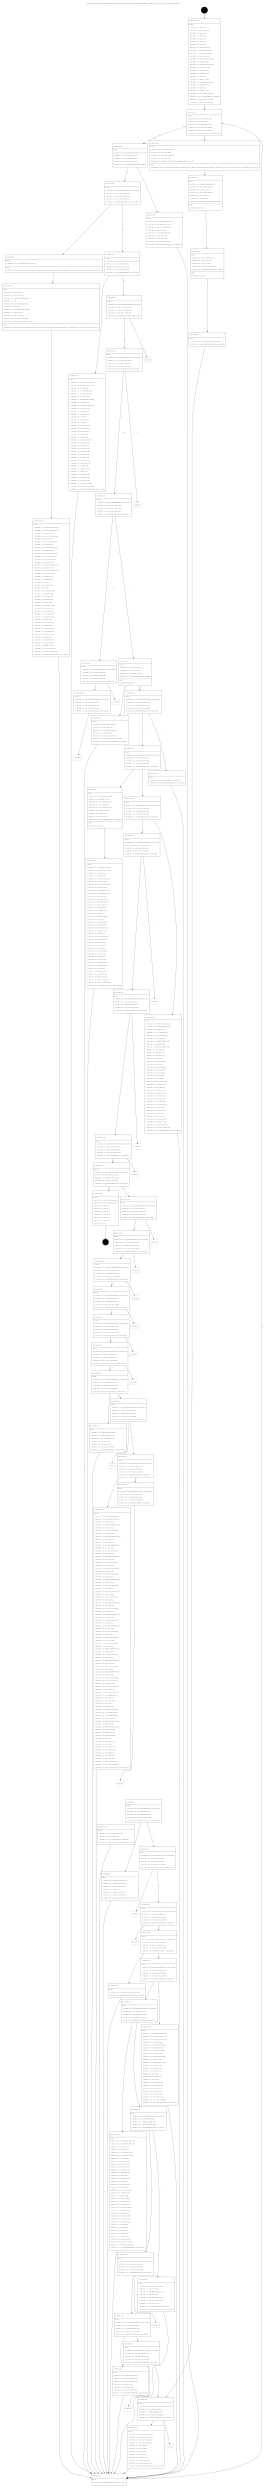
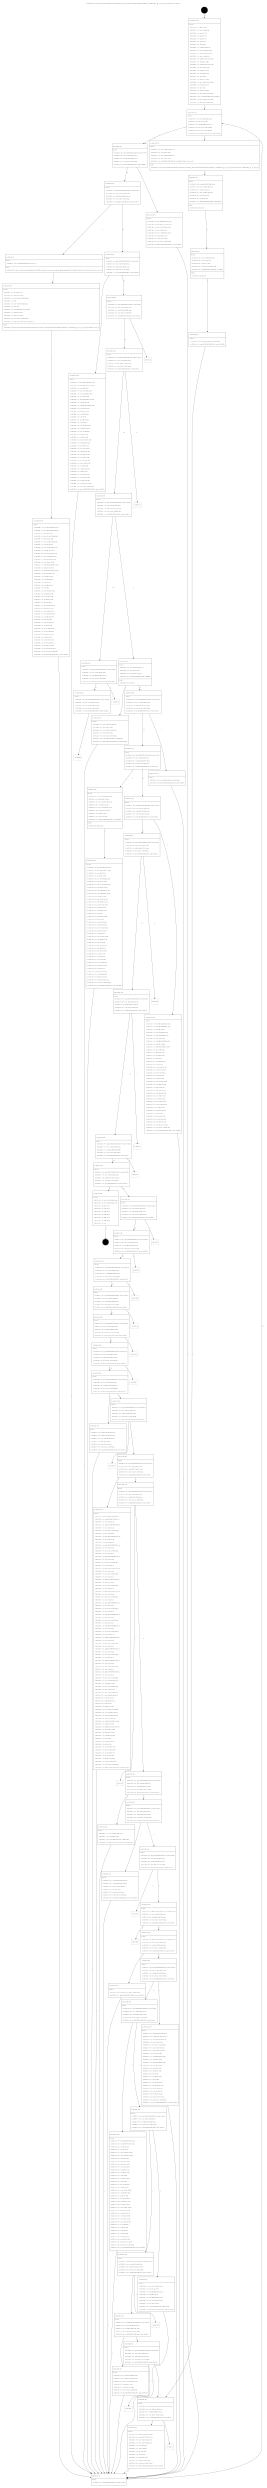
node "0x401770 [28]": added
